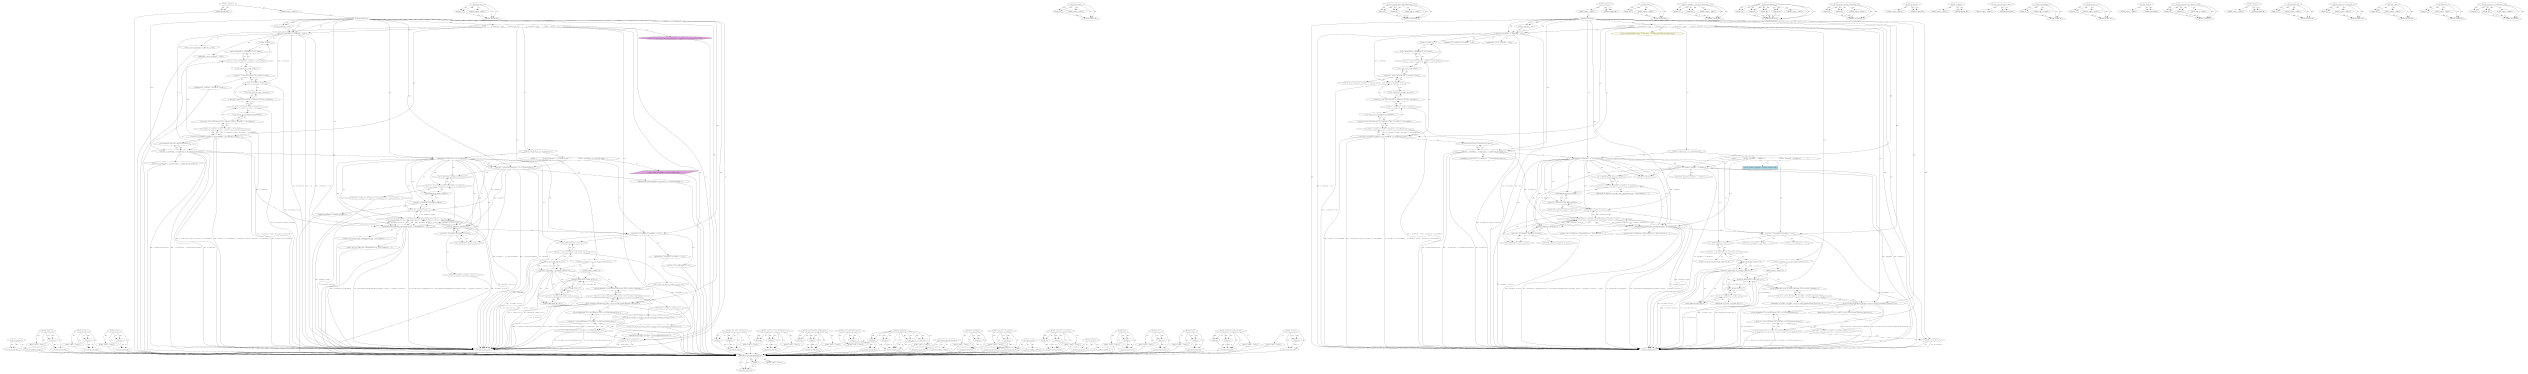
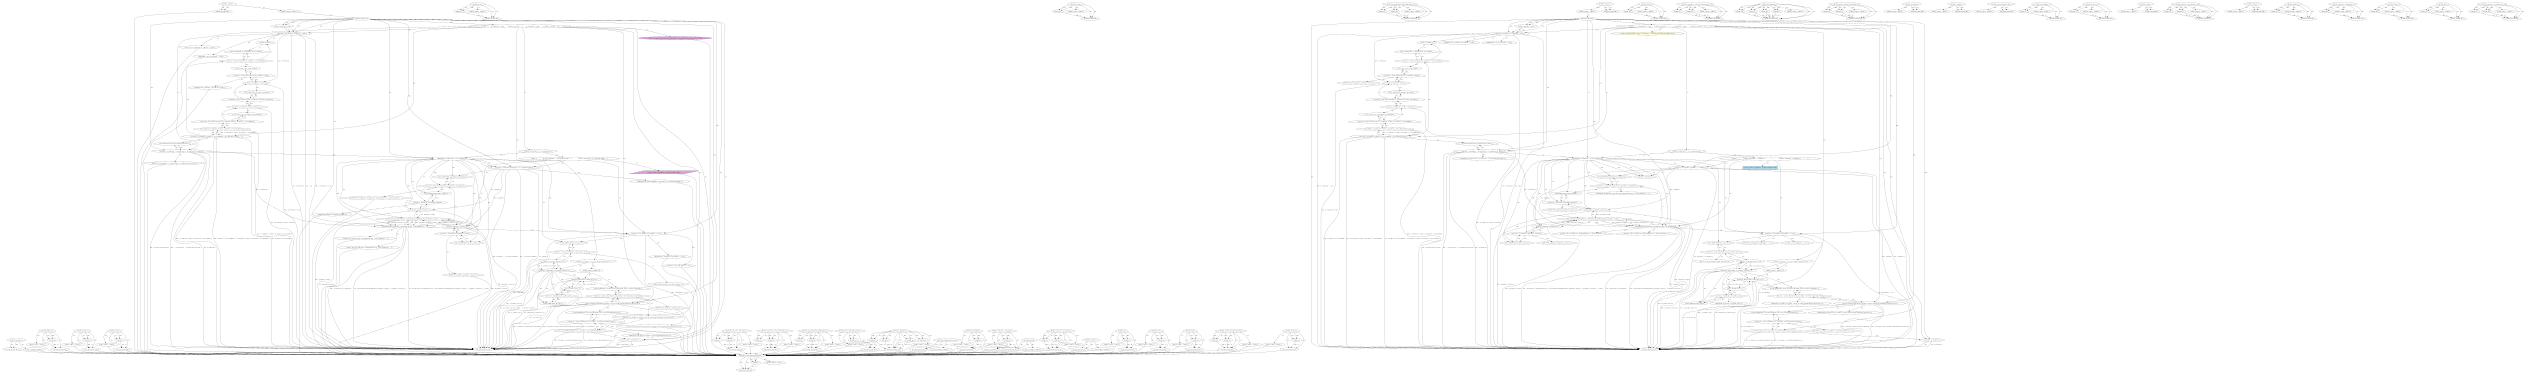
node "(IDENTIFIER,popupRect,popupRect = frameRect())": removed
